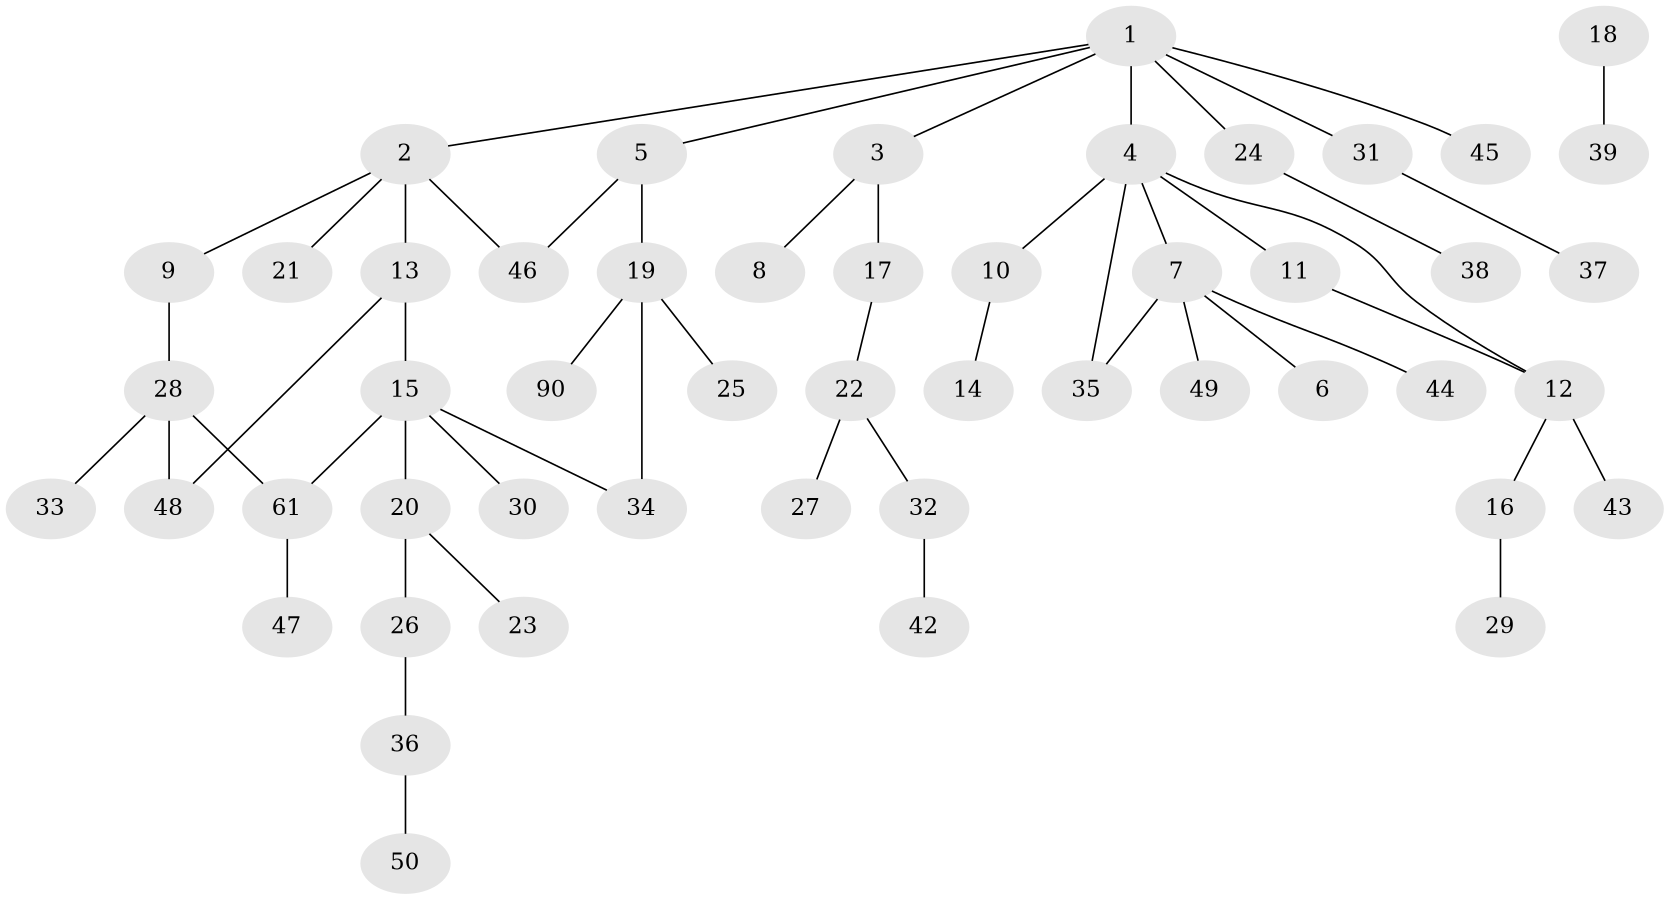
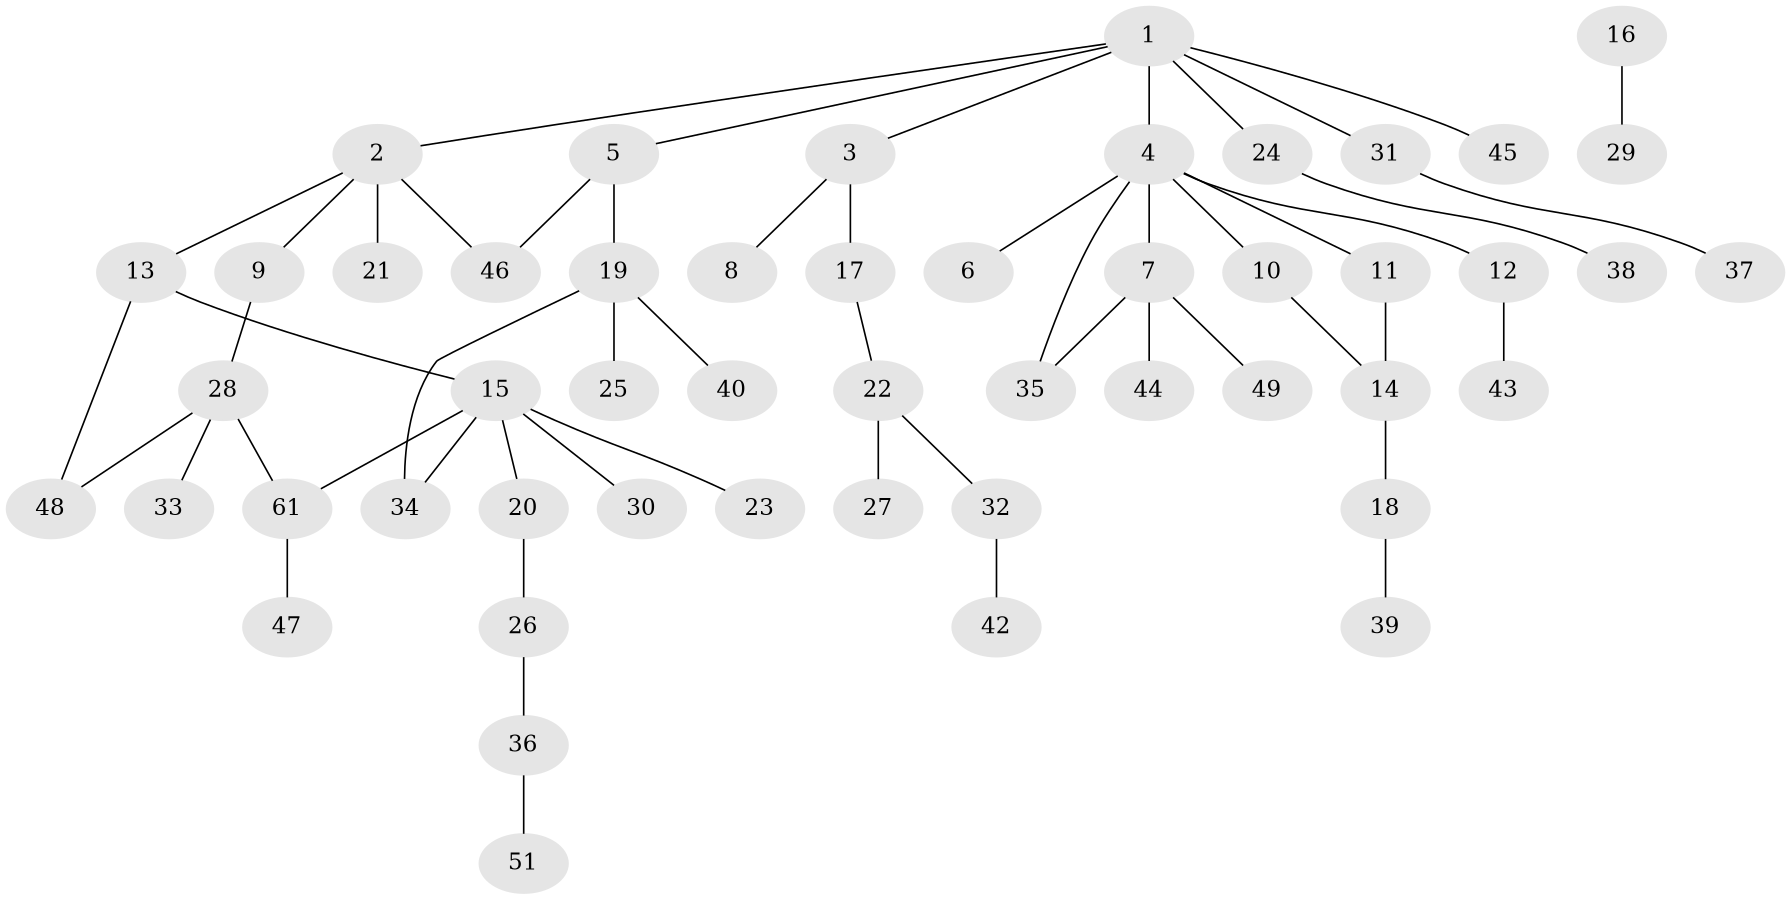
edge "11" -- "12": now "11" -- "14"
edge "7" -- "6": now "4" -- "6"
node "90": label "90" -> "40"
edge "14" -- "18": added
edge "12" -- "16": removed
edge "20" -- "23": now "15" -- "23"
node "50": label "50" -> "51"
